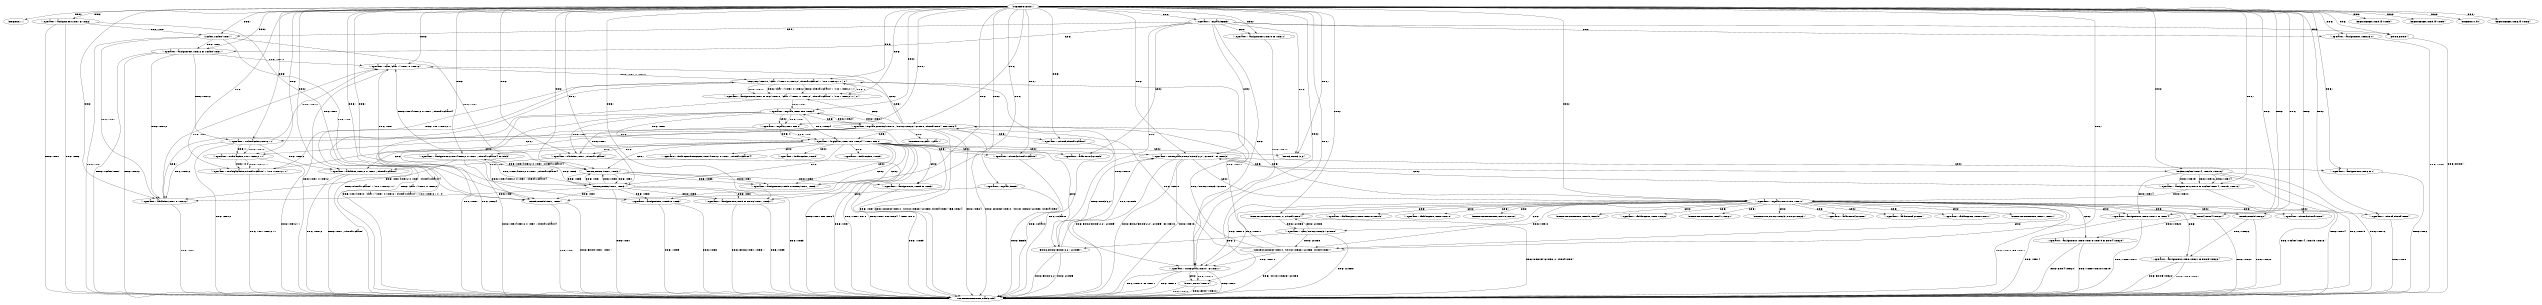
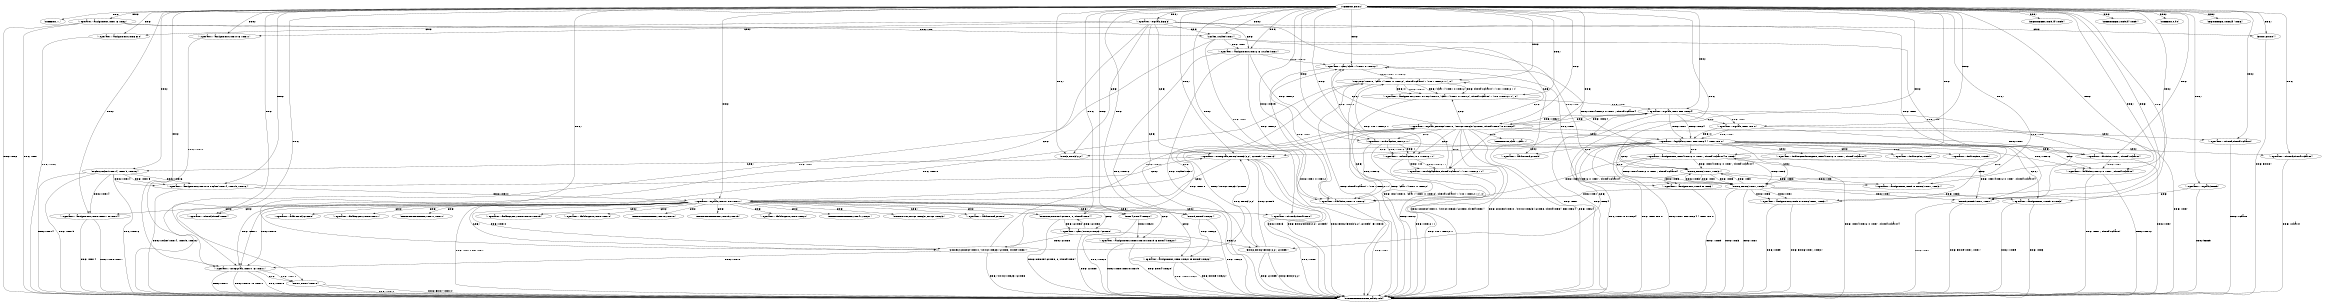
edge "(METHOD,FUN1)" -> "(<operator>.addition,VAR1 + VAR12)": label "DDG: " -> "DDG: VAR15"
node "(<operator>.assignment,VAR6 = 1)": removed
